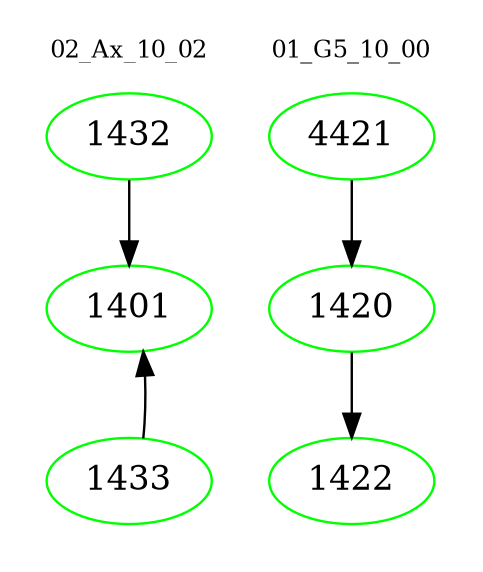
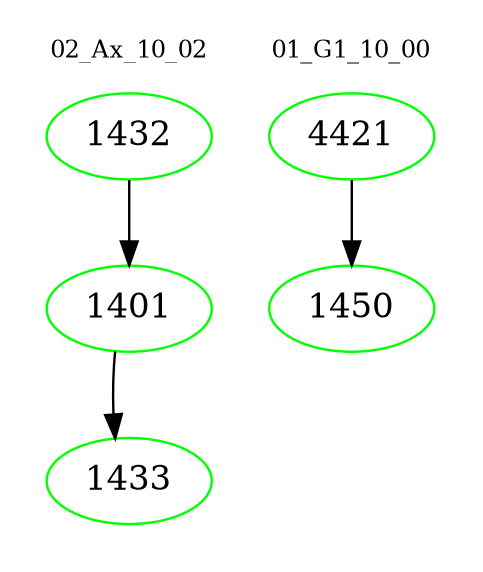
cluster "01_G5_10_00": label "01_G5_10_00" -> "01_G1_10_00"
node "1420": label "1420" -> "1450"
edge "1433" -> "1401": reversed
node "1422": removed
